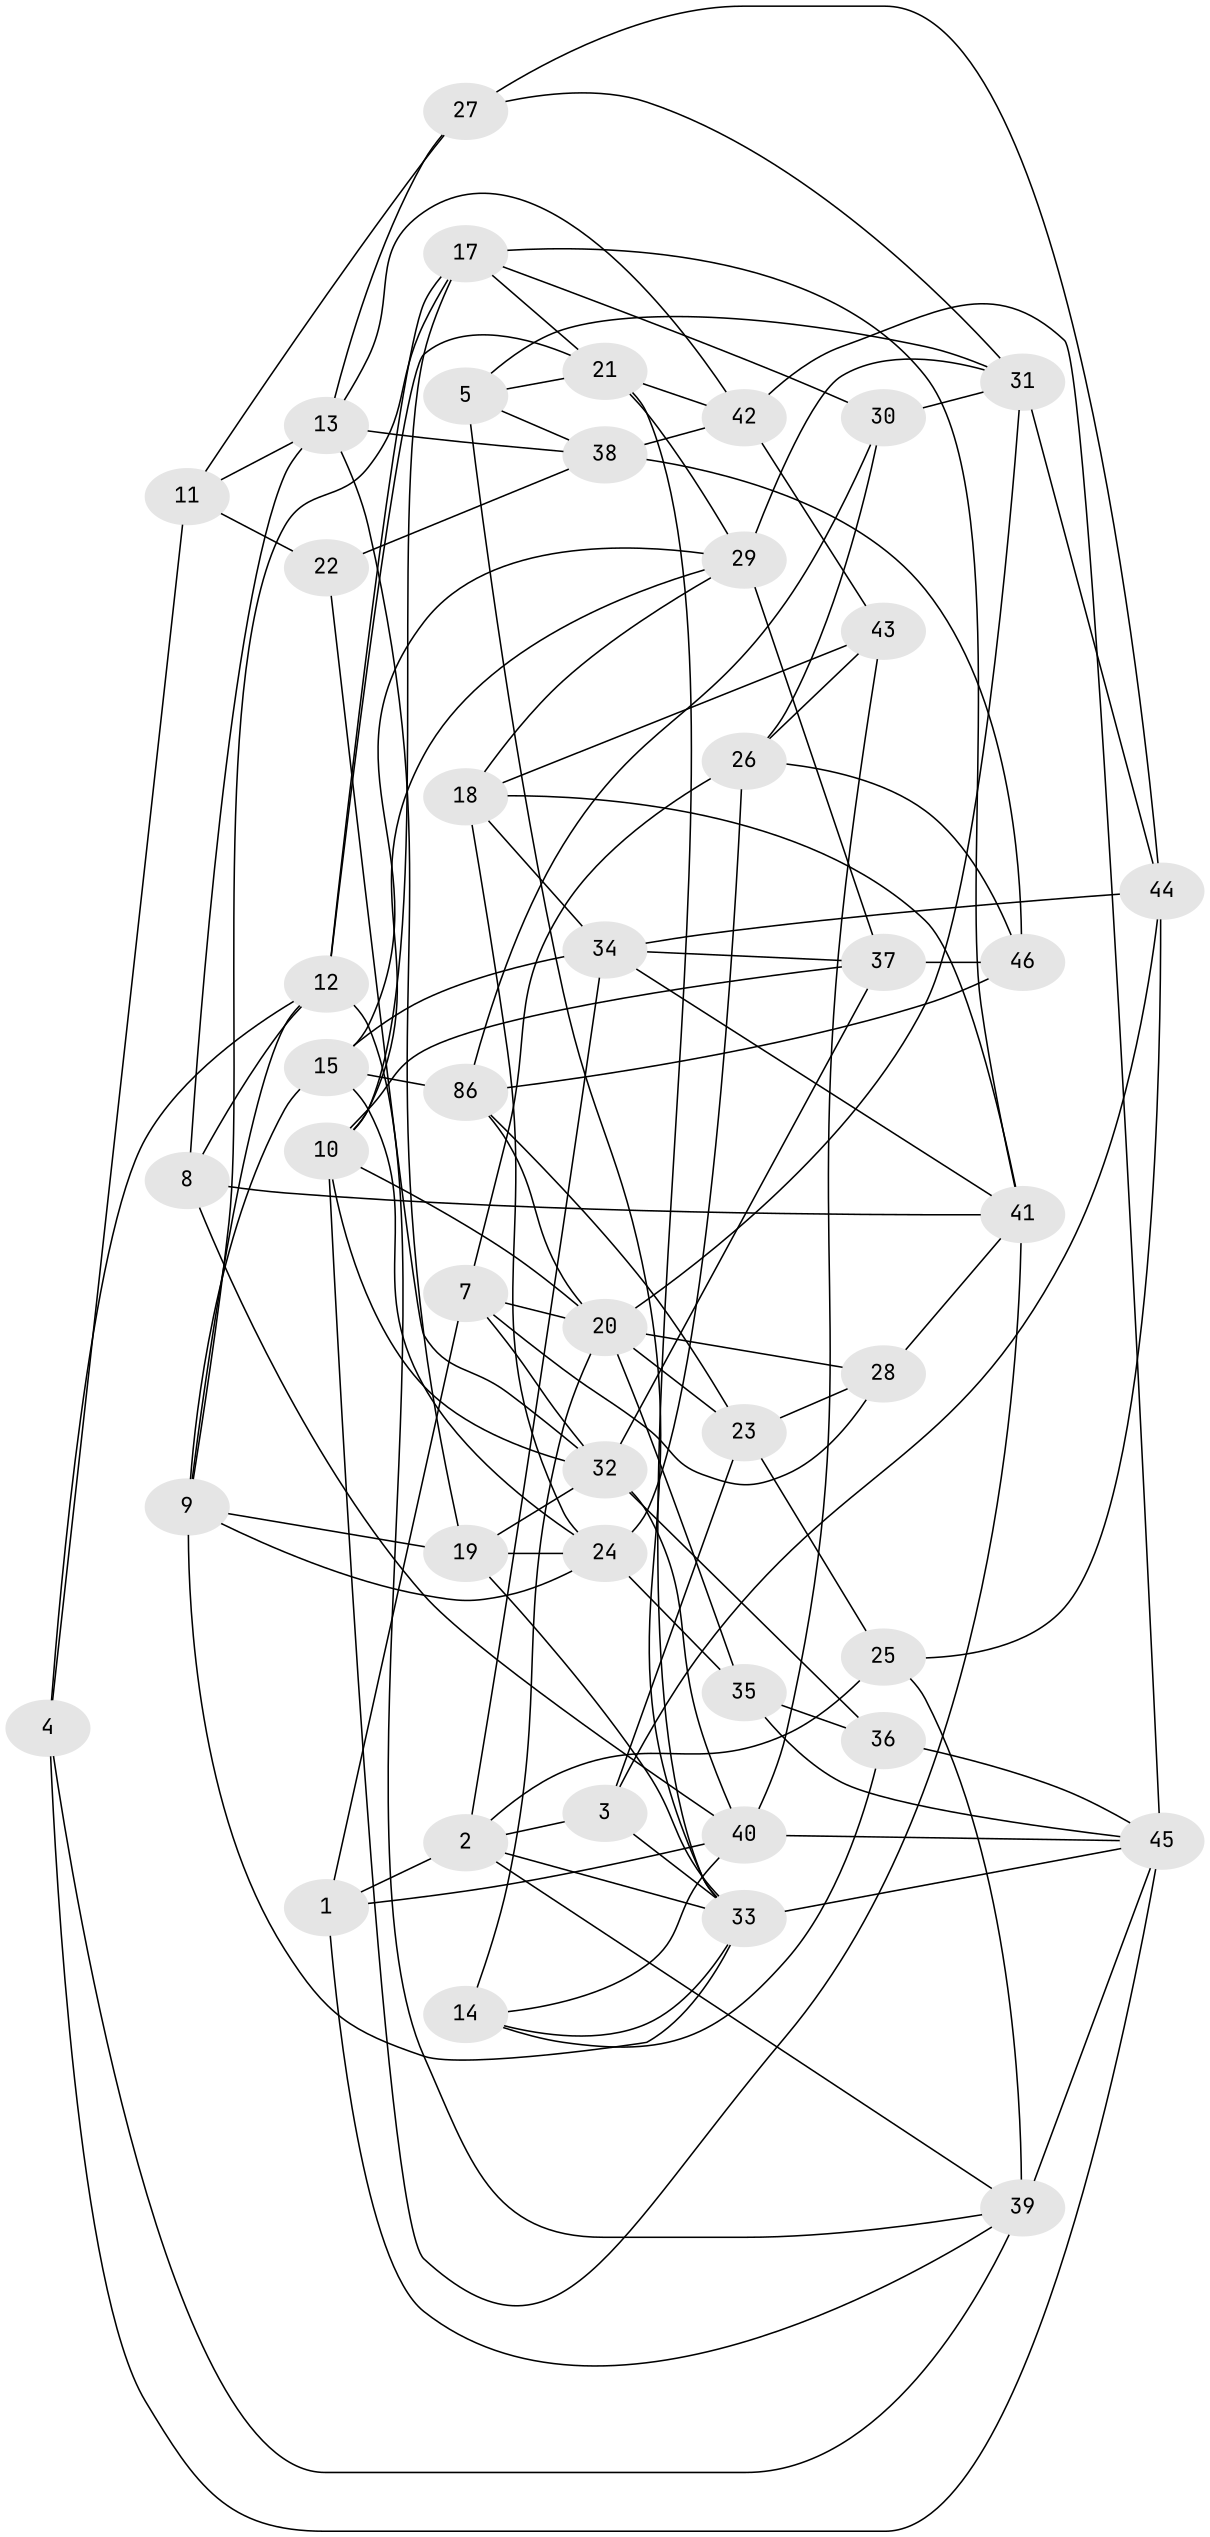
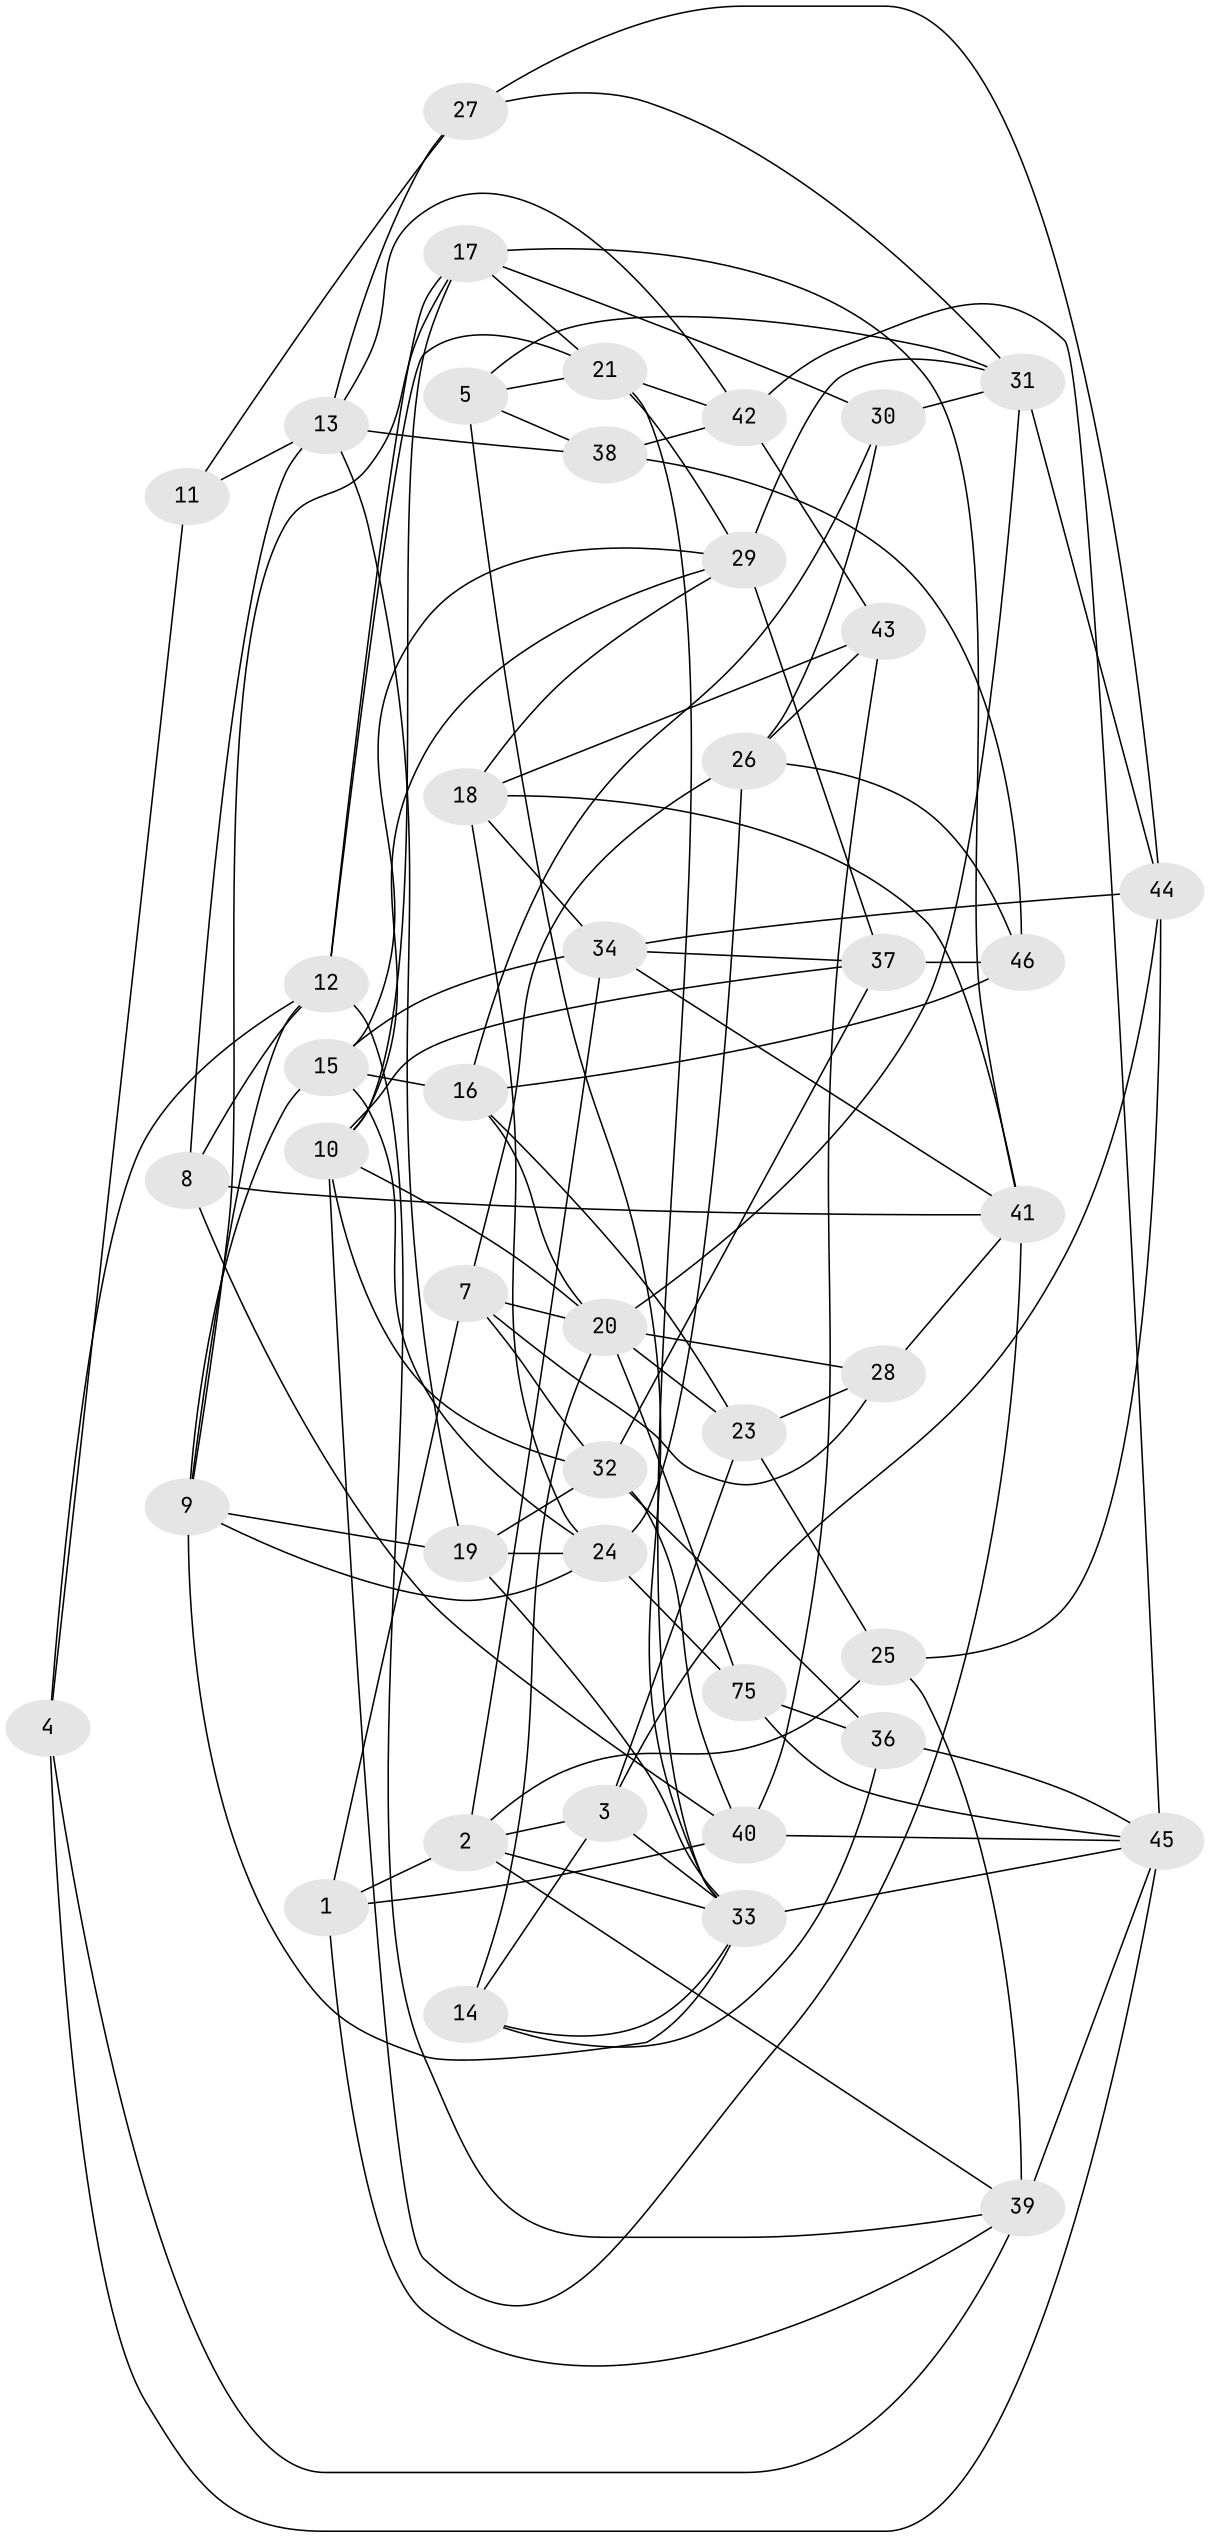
node "22": removed
node "86": label "86" -> "16"
node "35": label "35" -> "75"
edge "40" -- "14": now "3" -- "14"
